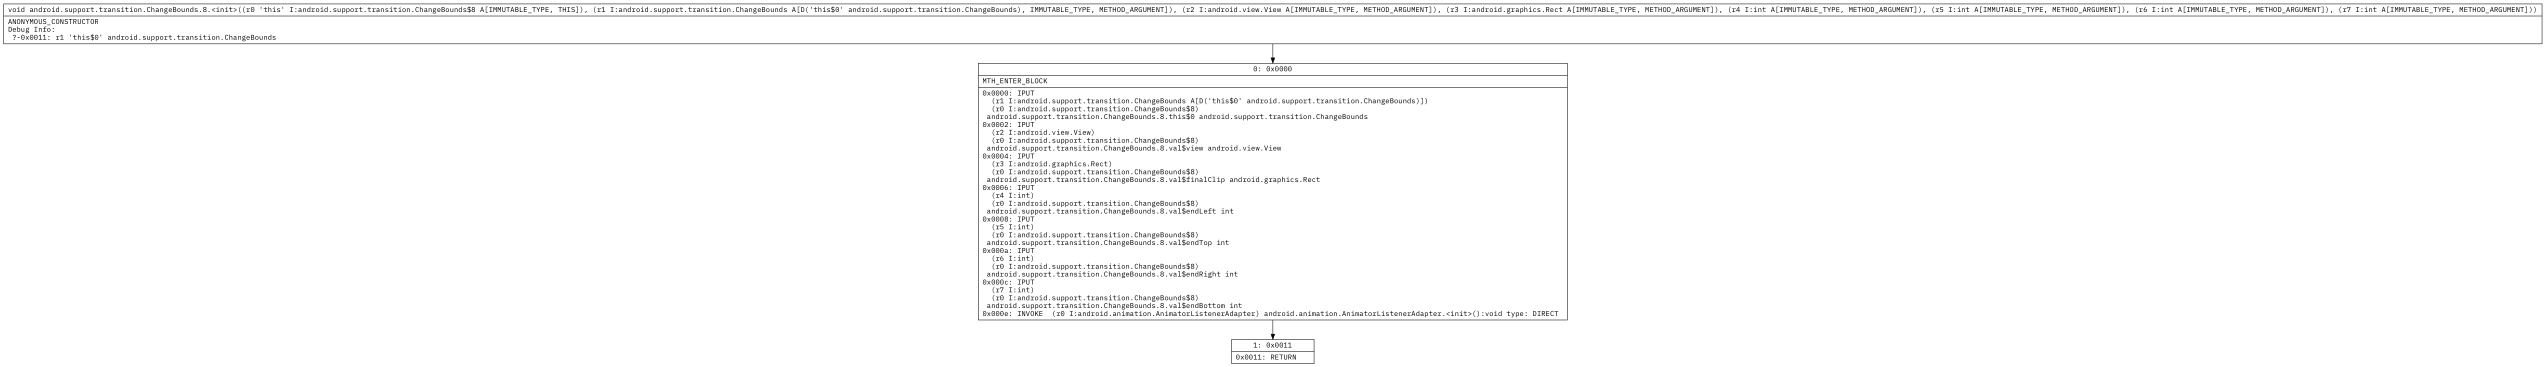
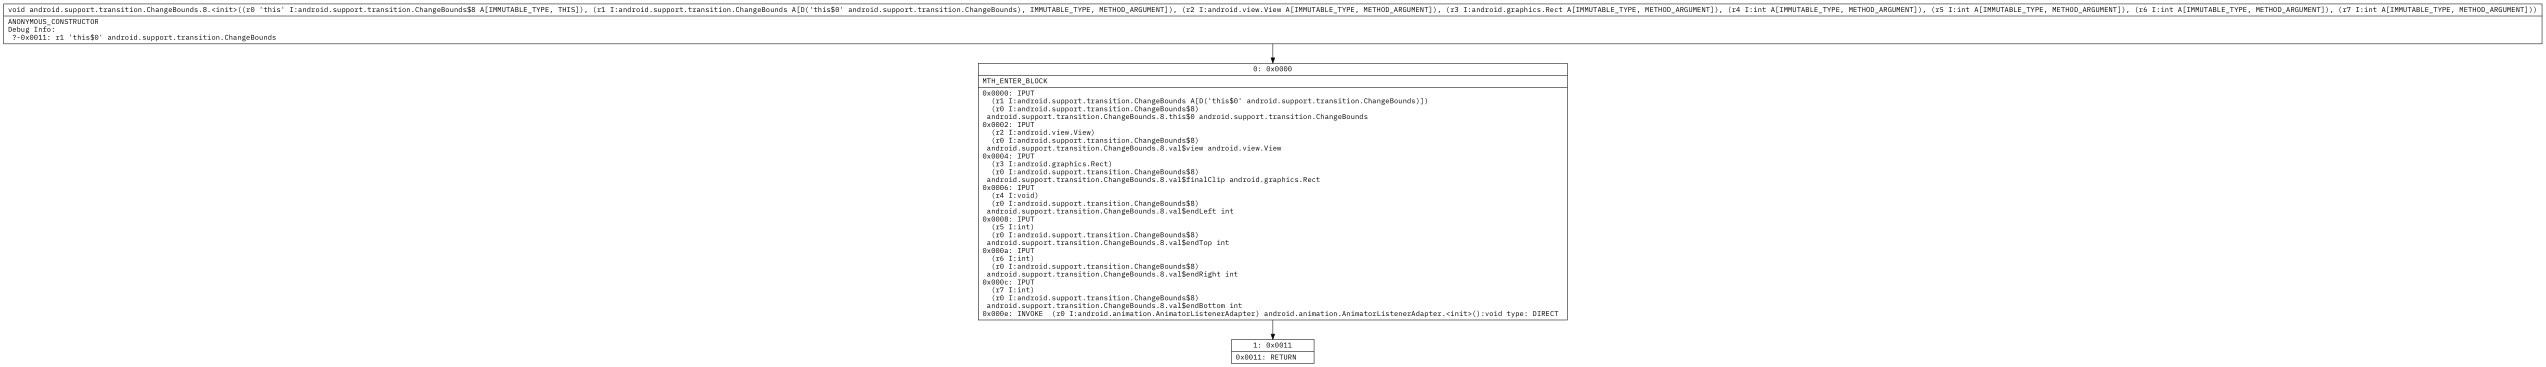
node "0: 0x0000": text "(r4 I:int)" -> "(r4 I:void)"
